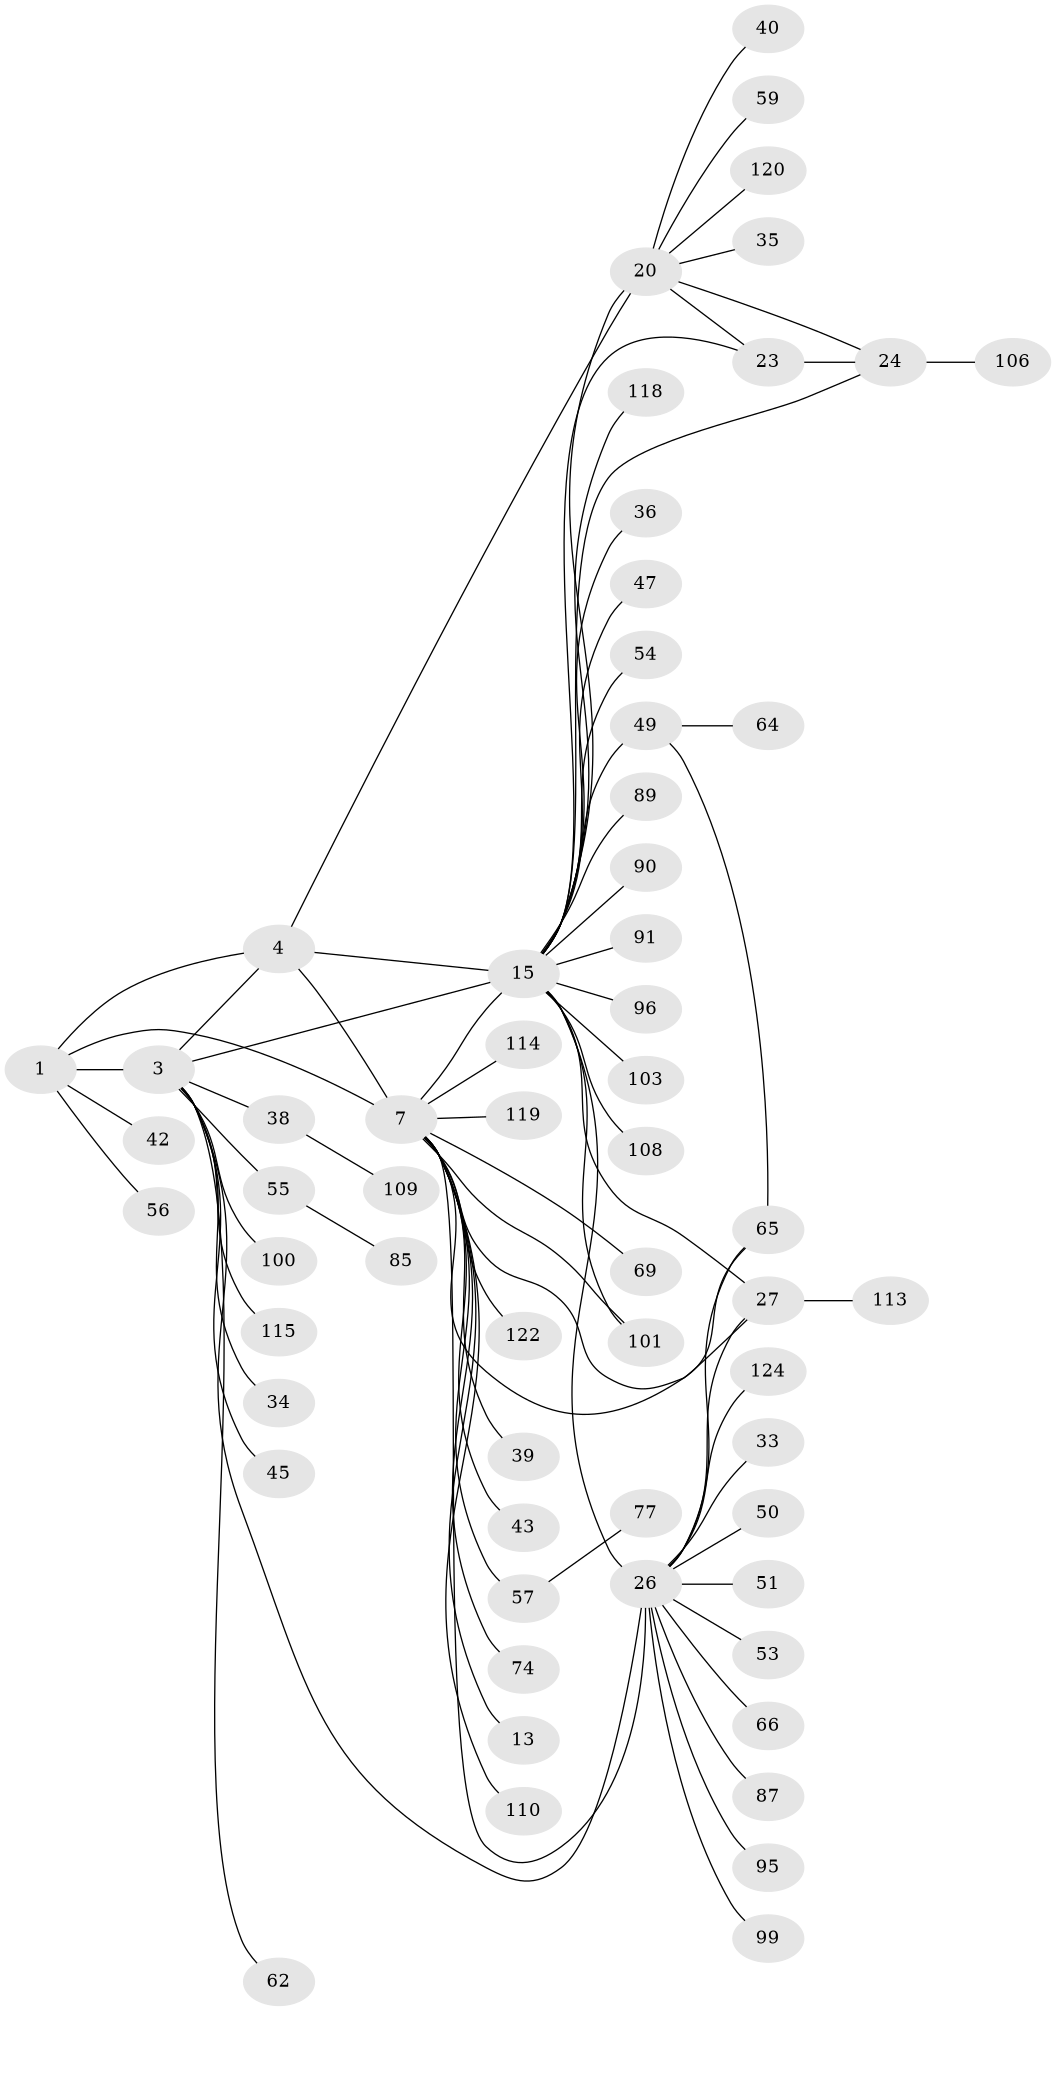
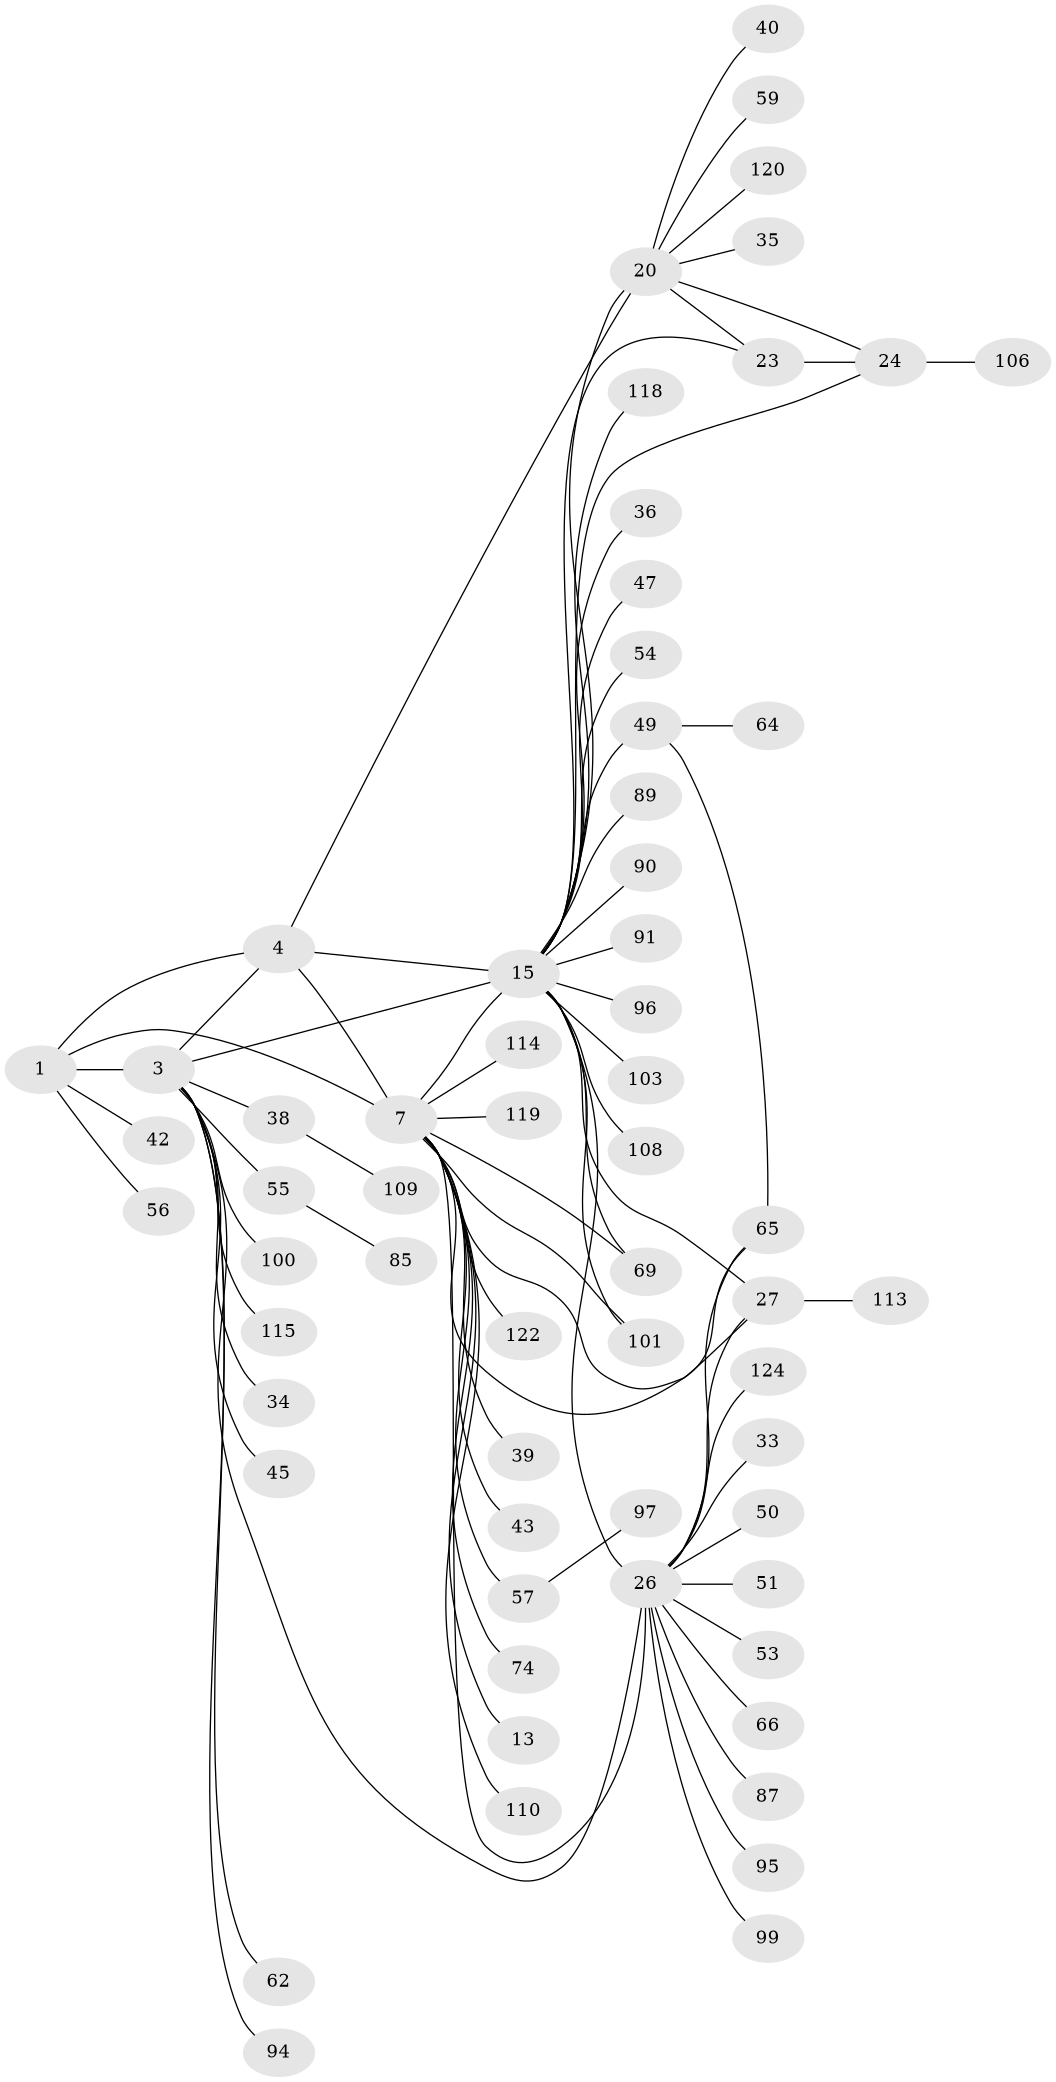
edge "15" -- "69": added
node "77": label "77" -> "97"
node "94": added
